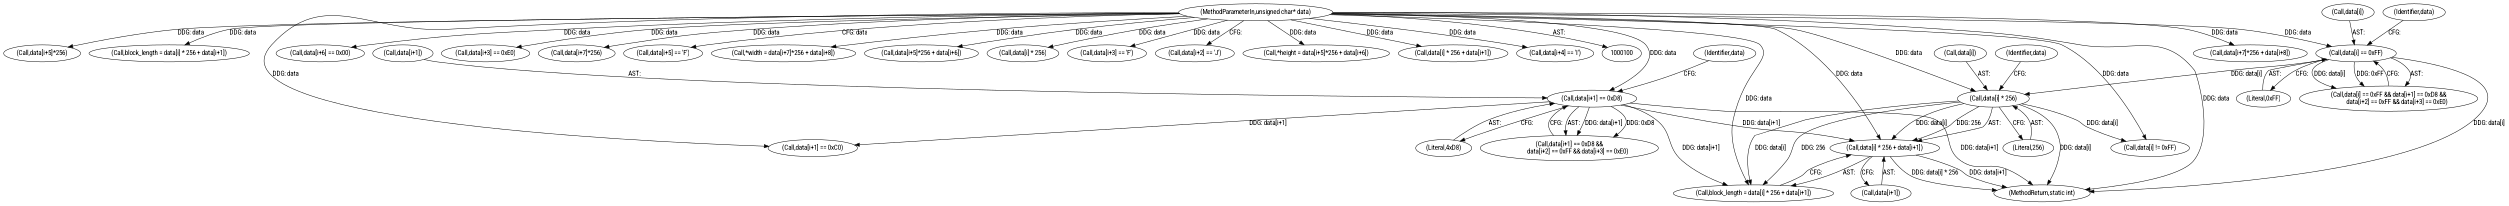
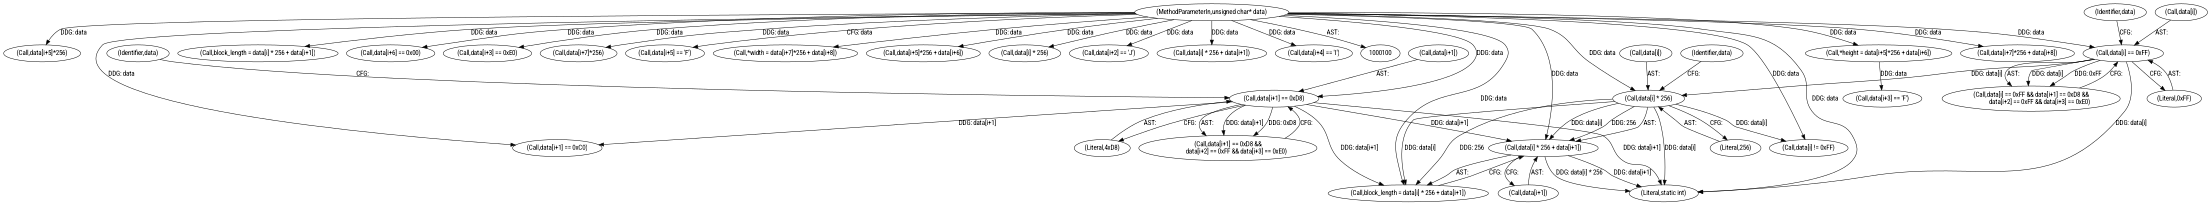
edge "(MethodParameterIn,unsigned char* data)" -> "(Call,data[i+3] == 'F')": now "(Call,*height = data[i+5]*256 + data[i+6])" -> "(Call,data[i+3] == 'F')"
edge "(MethodParameterIn,unsigned char* data)" -> "(Call,data[i+2] == 'J')": label "CFG: " -> "DDG: data"
node "(MethodReturn,static int)": label "(MethodReturn,static int)" -> "(Literal,static int)"
